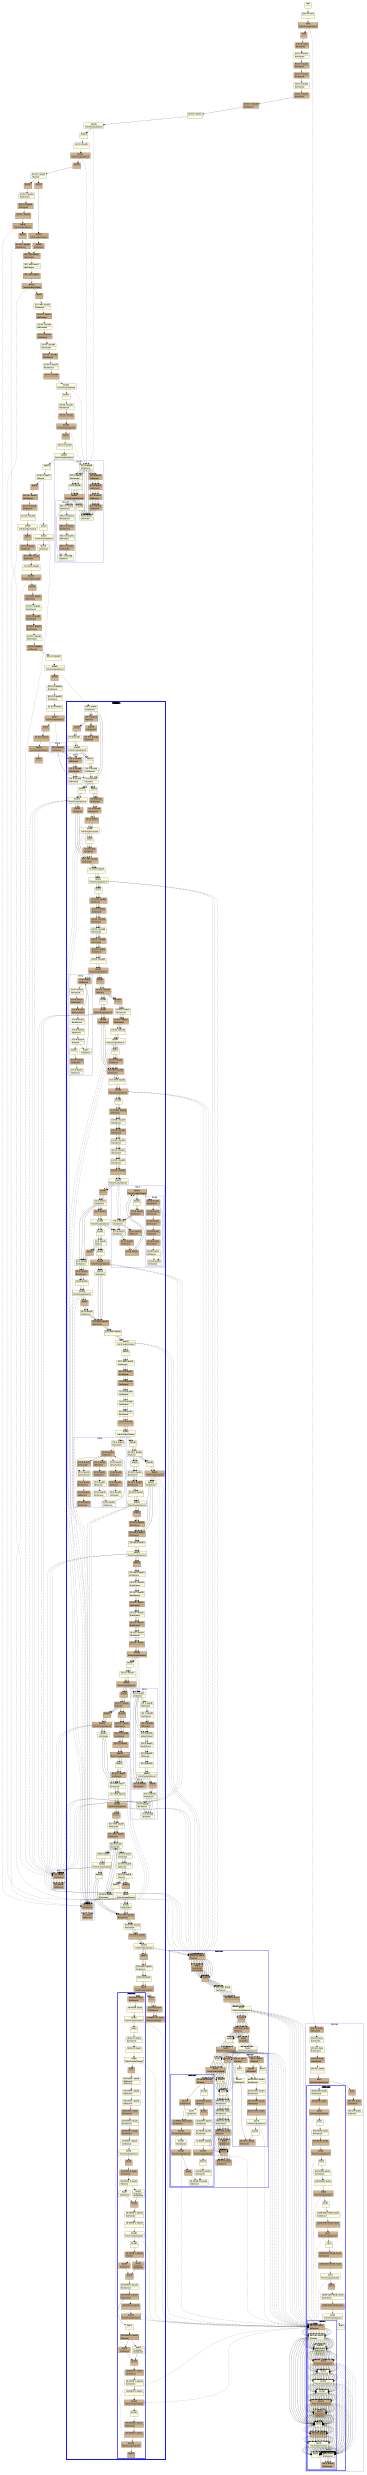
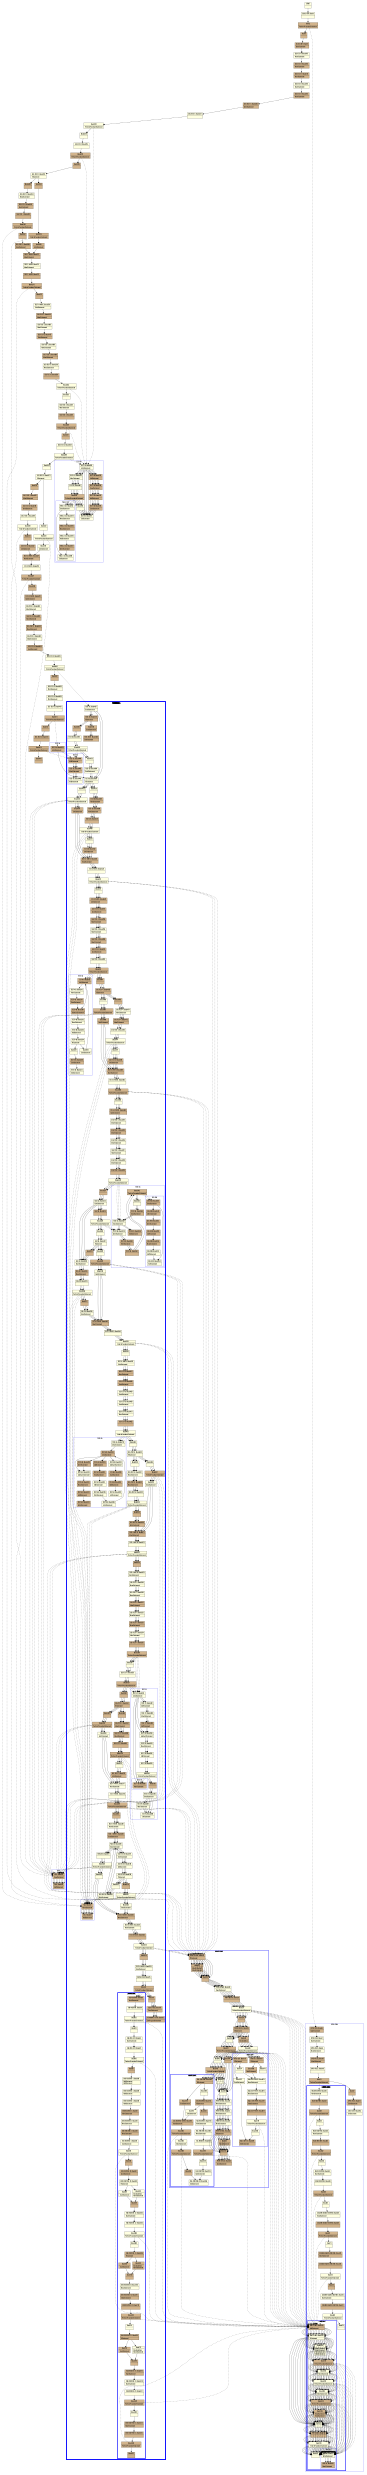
edge "END-ROUTINE-13. Block111" -> "Block114": now "Block113" -> "Block114"
